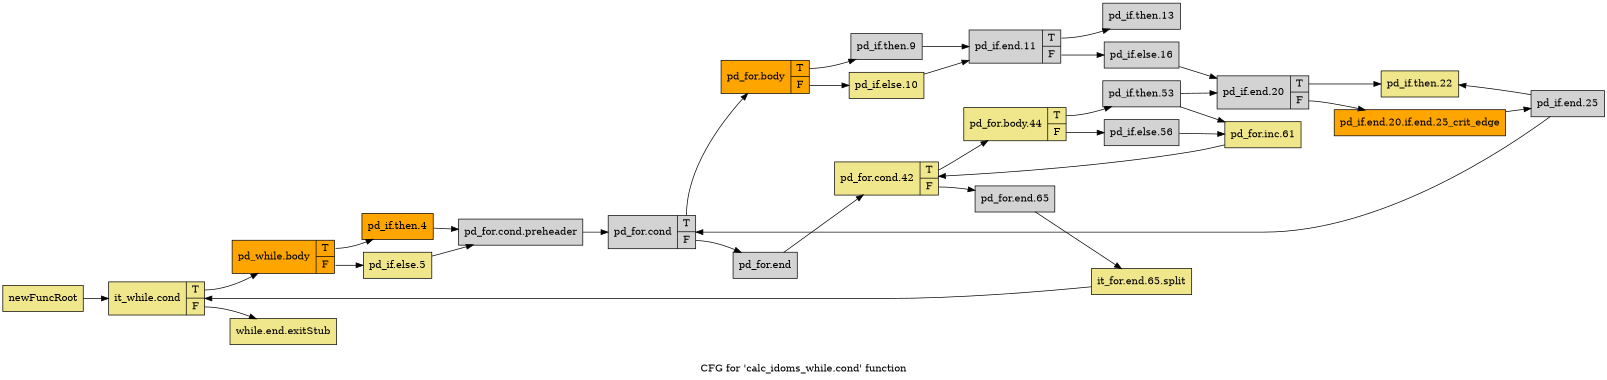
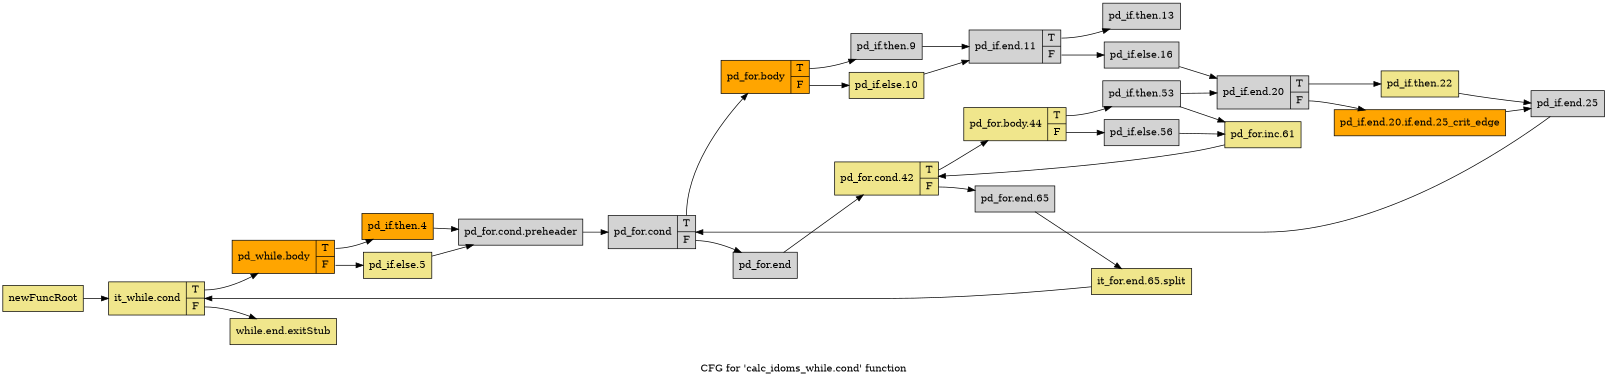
edge "pd_if.end.25" -> "pd_if.then.22": reversed
